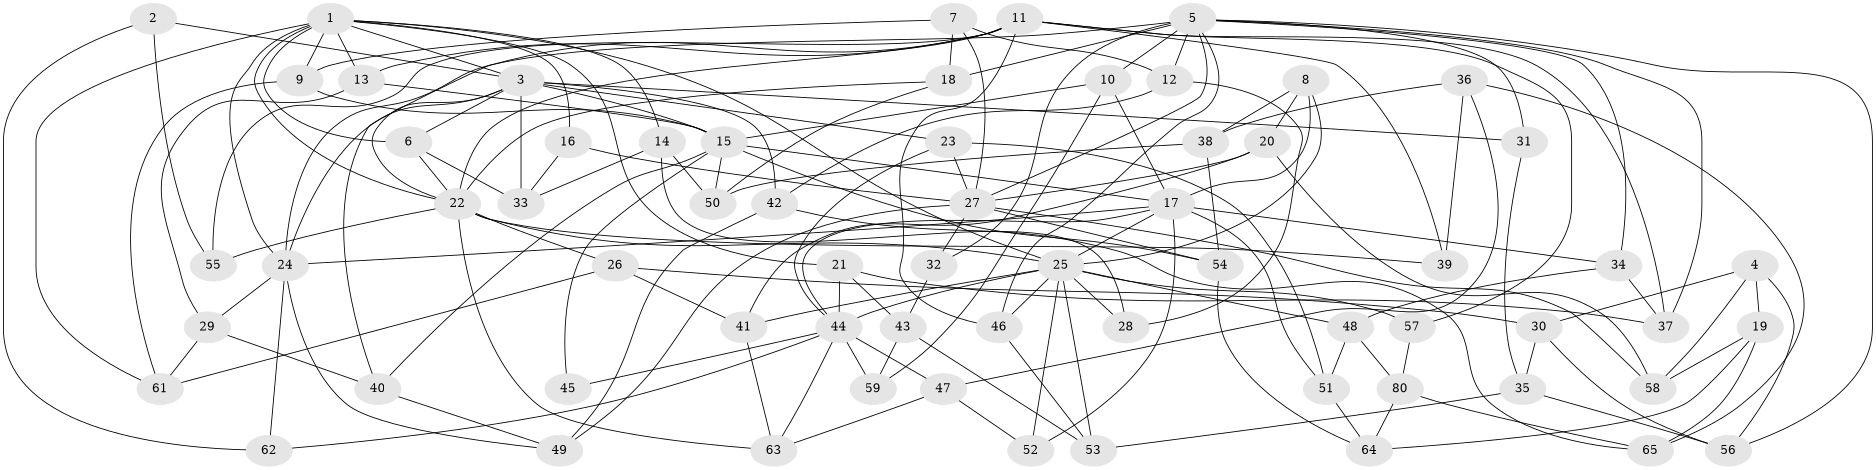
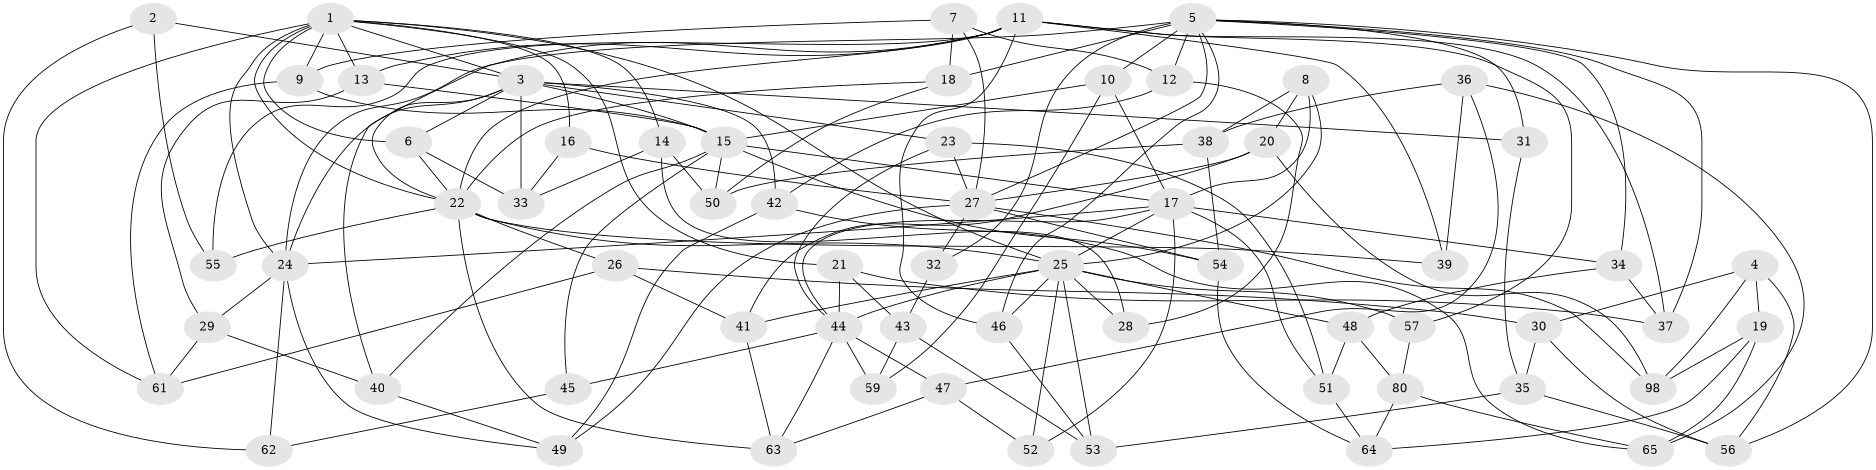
node "58": label "58" -> "98"
edge "44" -- "62": now "45" -- "62"
